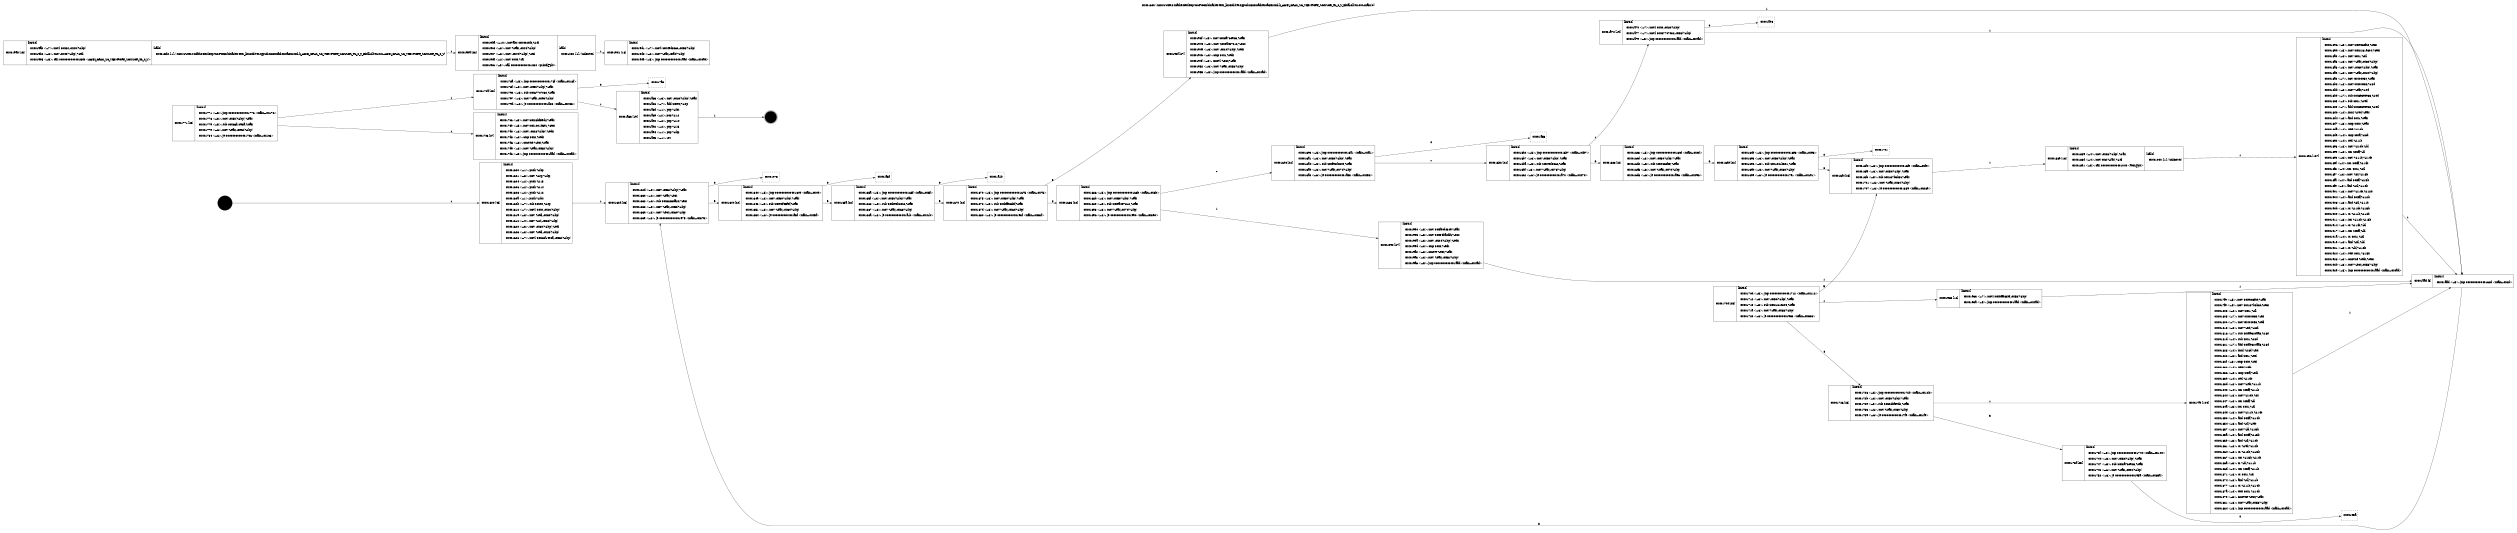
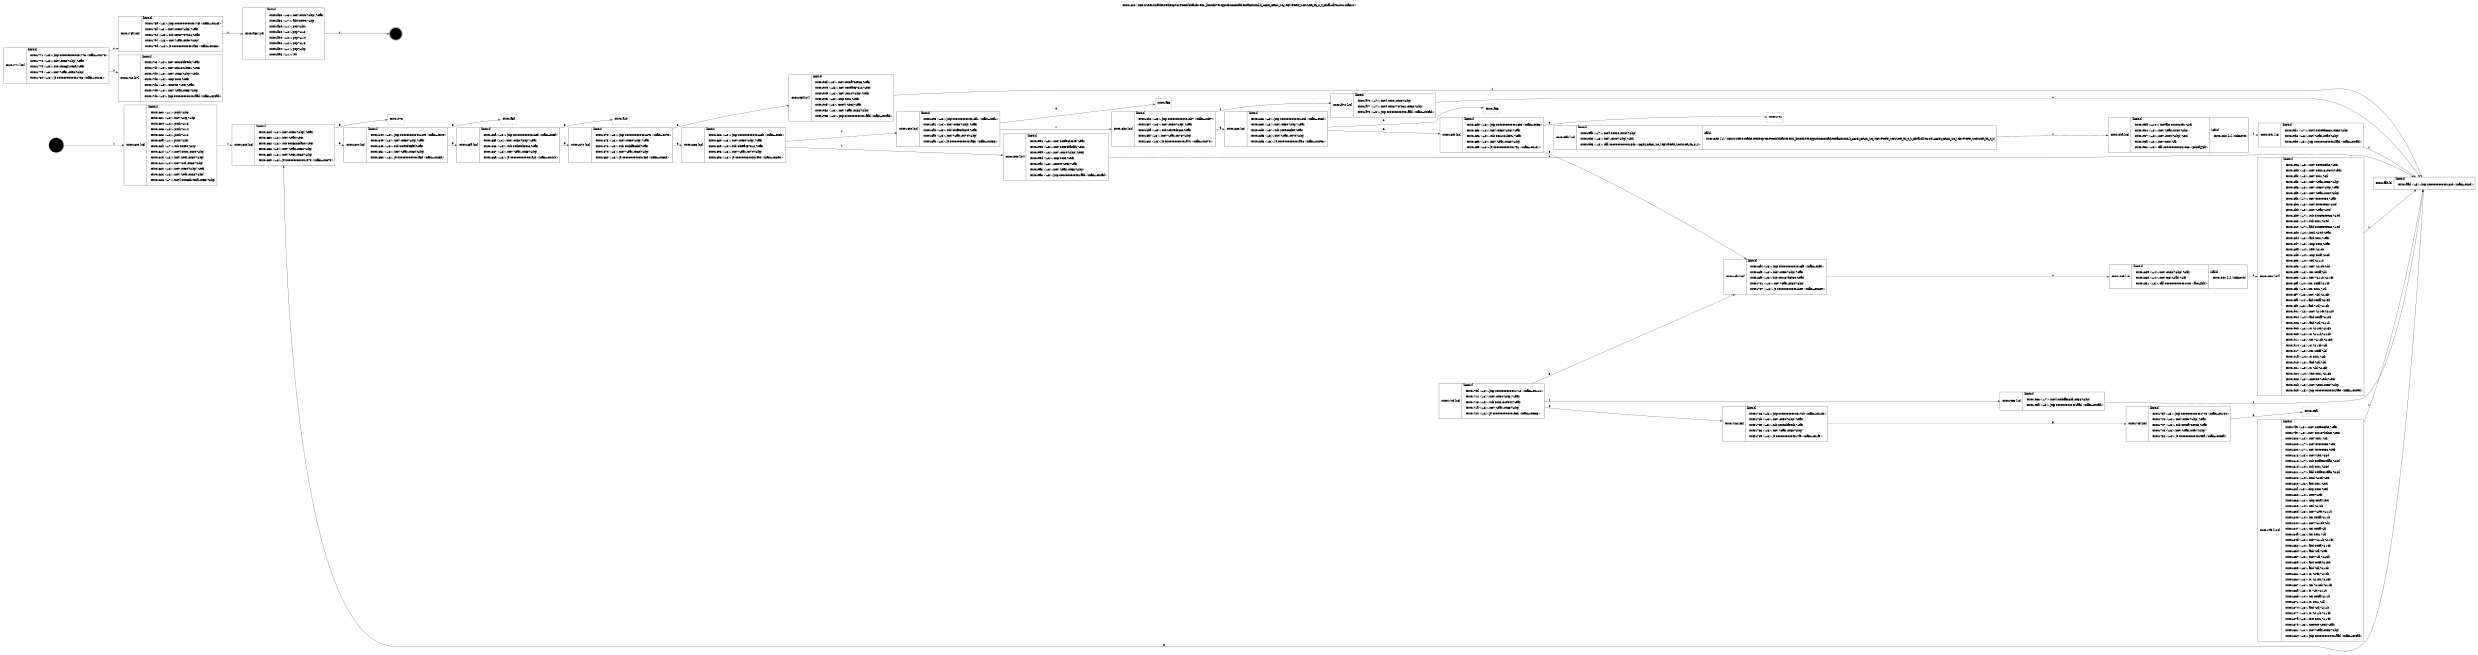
edge "0x401a70 [19]" -> "0x401a96": now "0x4016c8 [22]" -> "0x401a96"
node "0x4017a3": removed
edge "0x4019d1 [18]" -> "0x401aad [5]": added, label "1"
edge "0x401726 [25]" -> "0x4017f9 [144]": removed, label "1"
